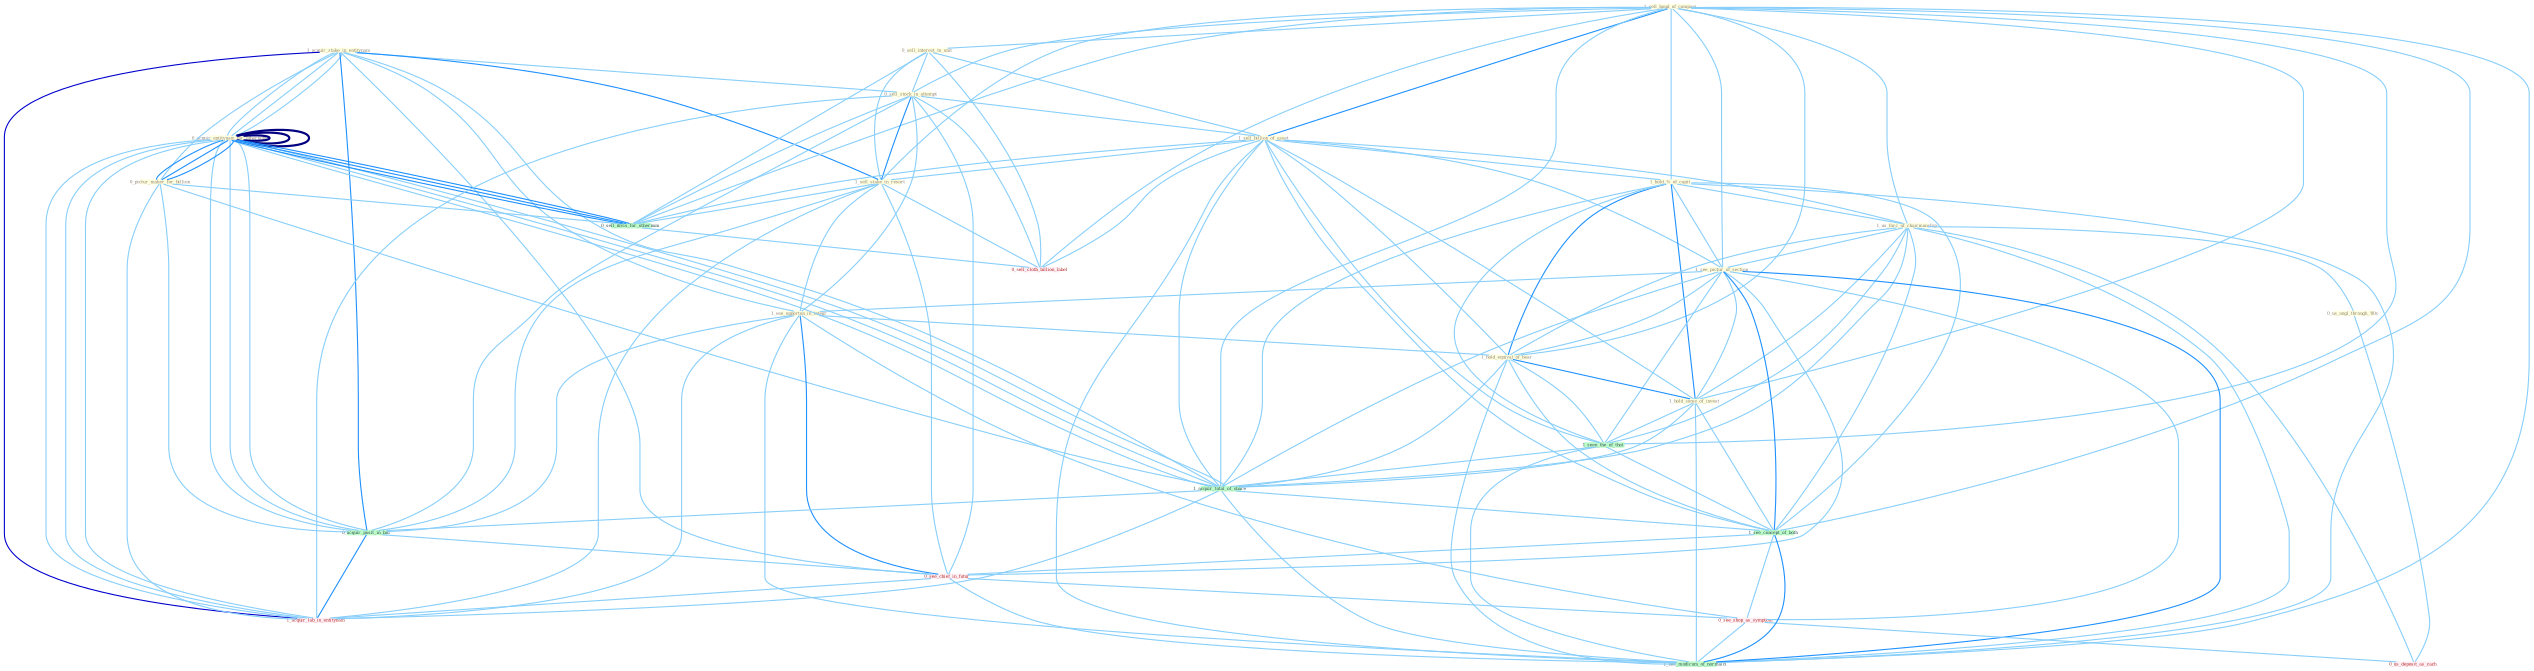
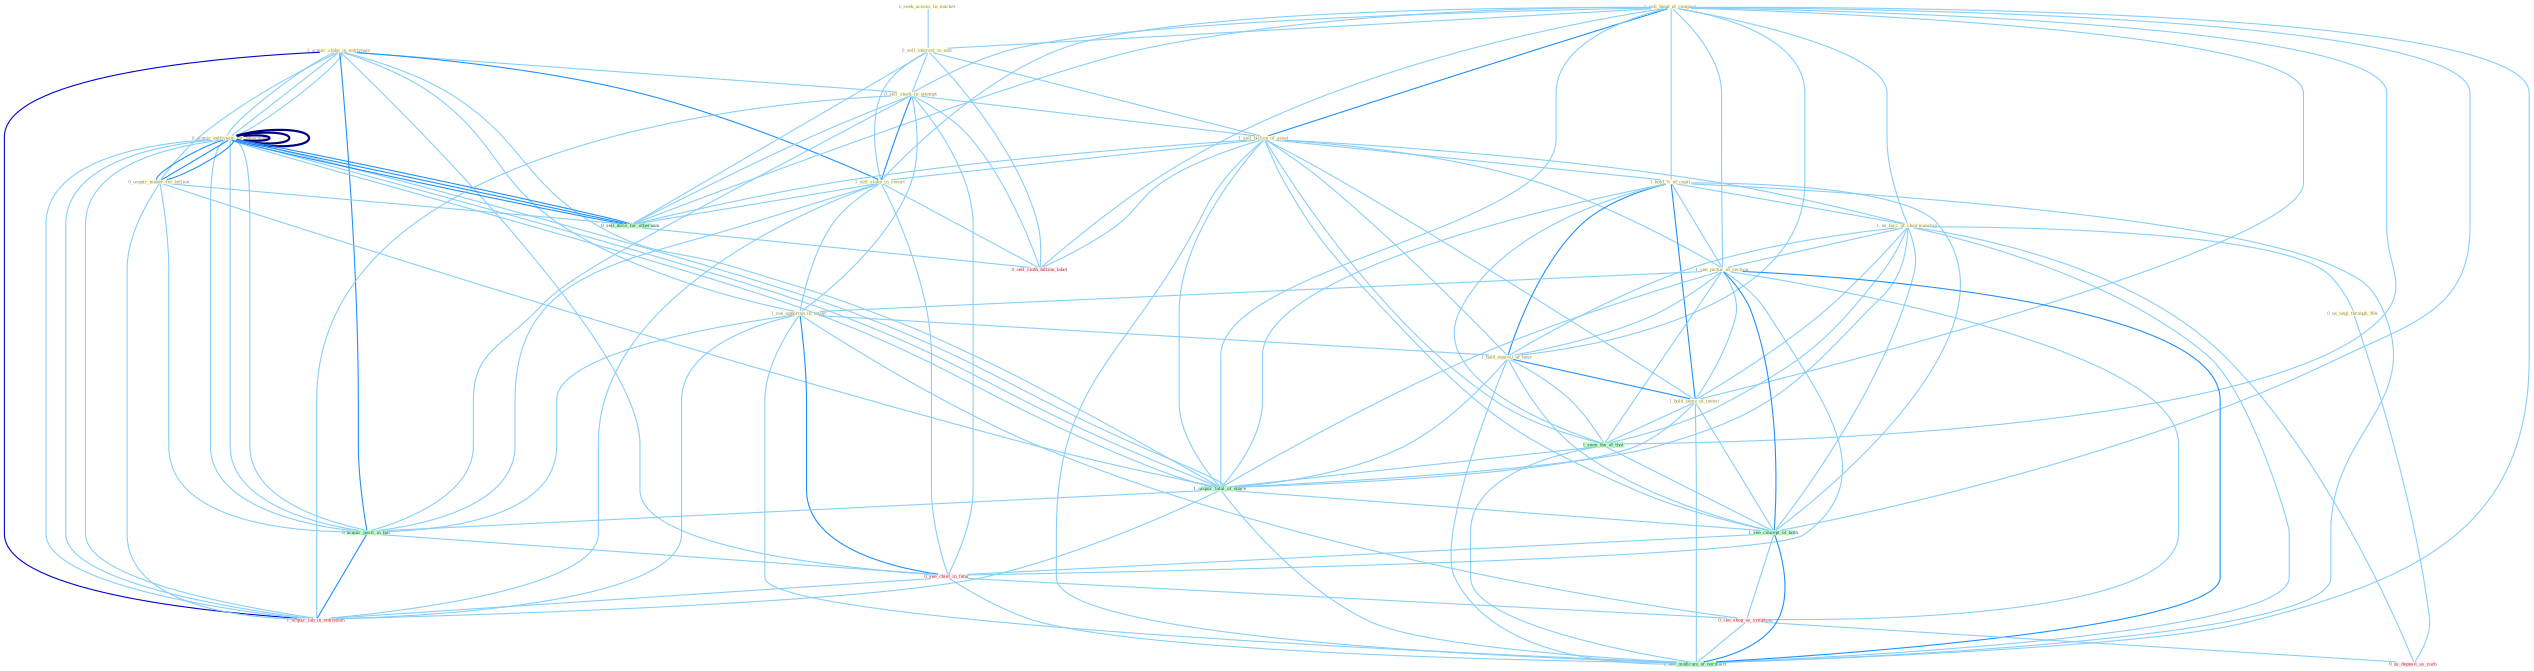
node "1_seek_access_to_market": added
node "0_pictur_maker_for_billion": label "0_pictur_maker_for_billion" -> "0_acquir_maker_for_billion"
